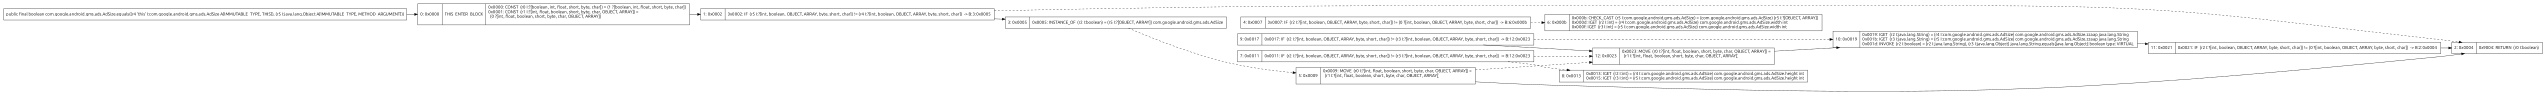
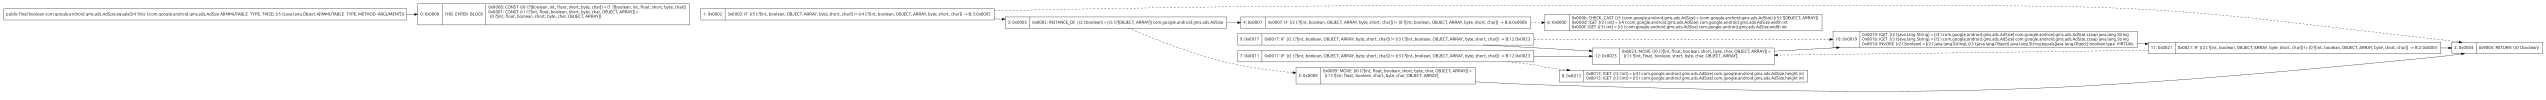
edge "0: 0x0000" -> "1: 0x0002": removed
edge "3: 0x0005" -> "4: 0x0007": added
edge "7: 0x0011" -> "12: 0x0023": style dashed -> solid
edge "5: 0x0009" -> "12: 0x0023": now "11: 0x0021" -> "12: 0x0023"
